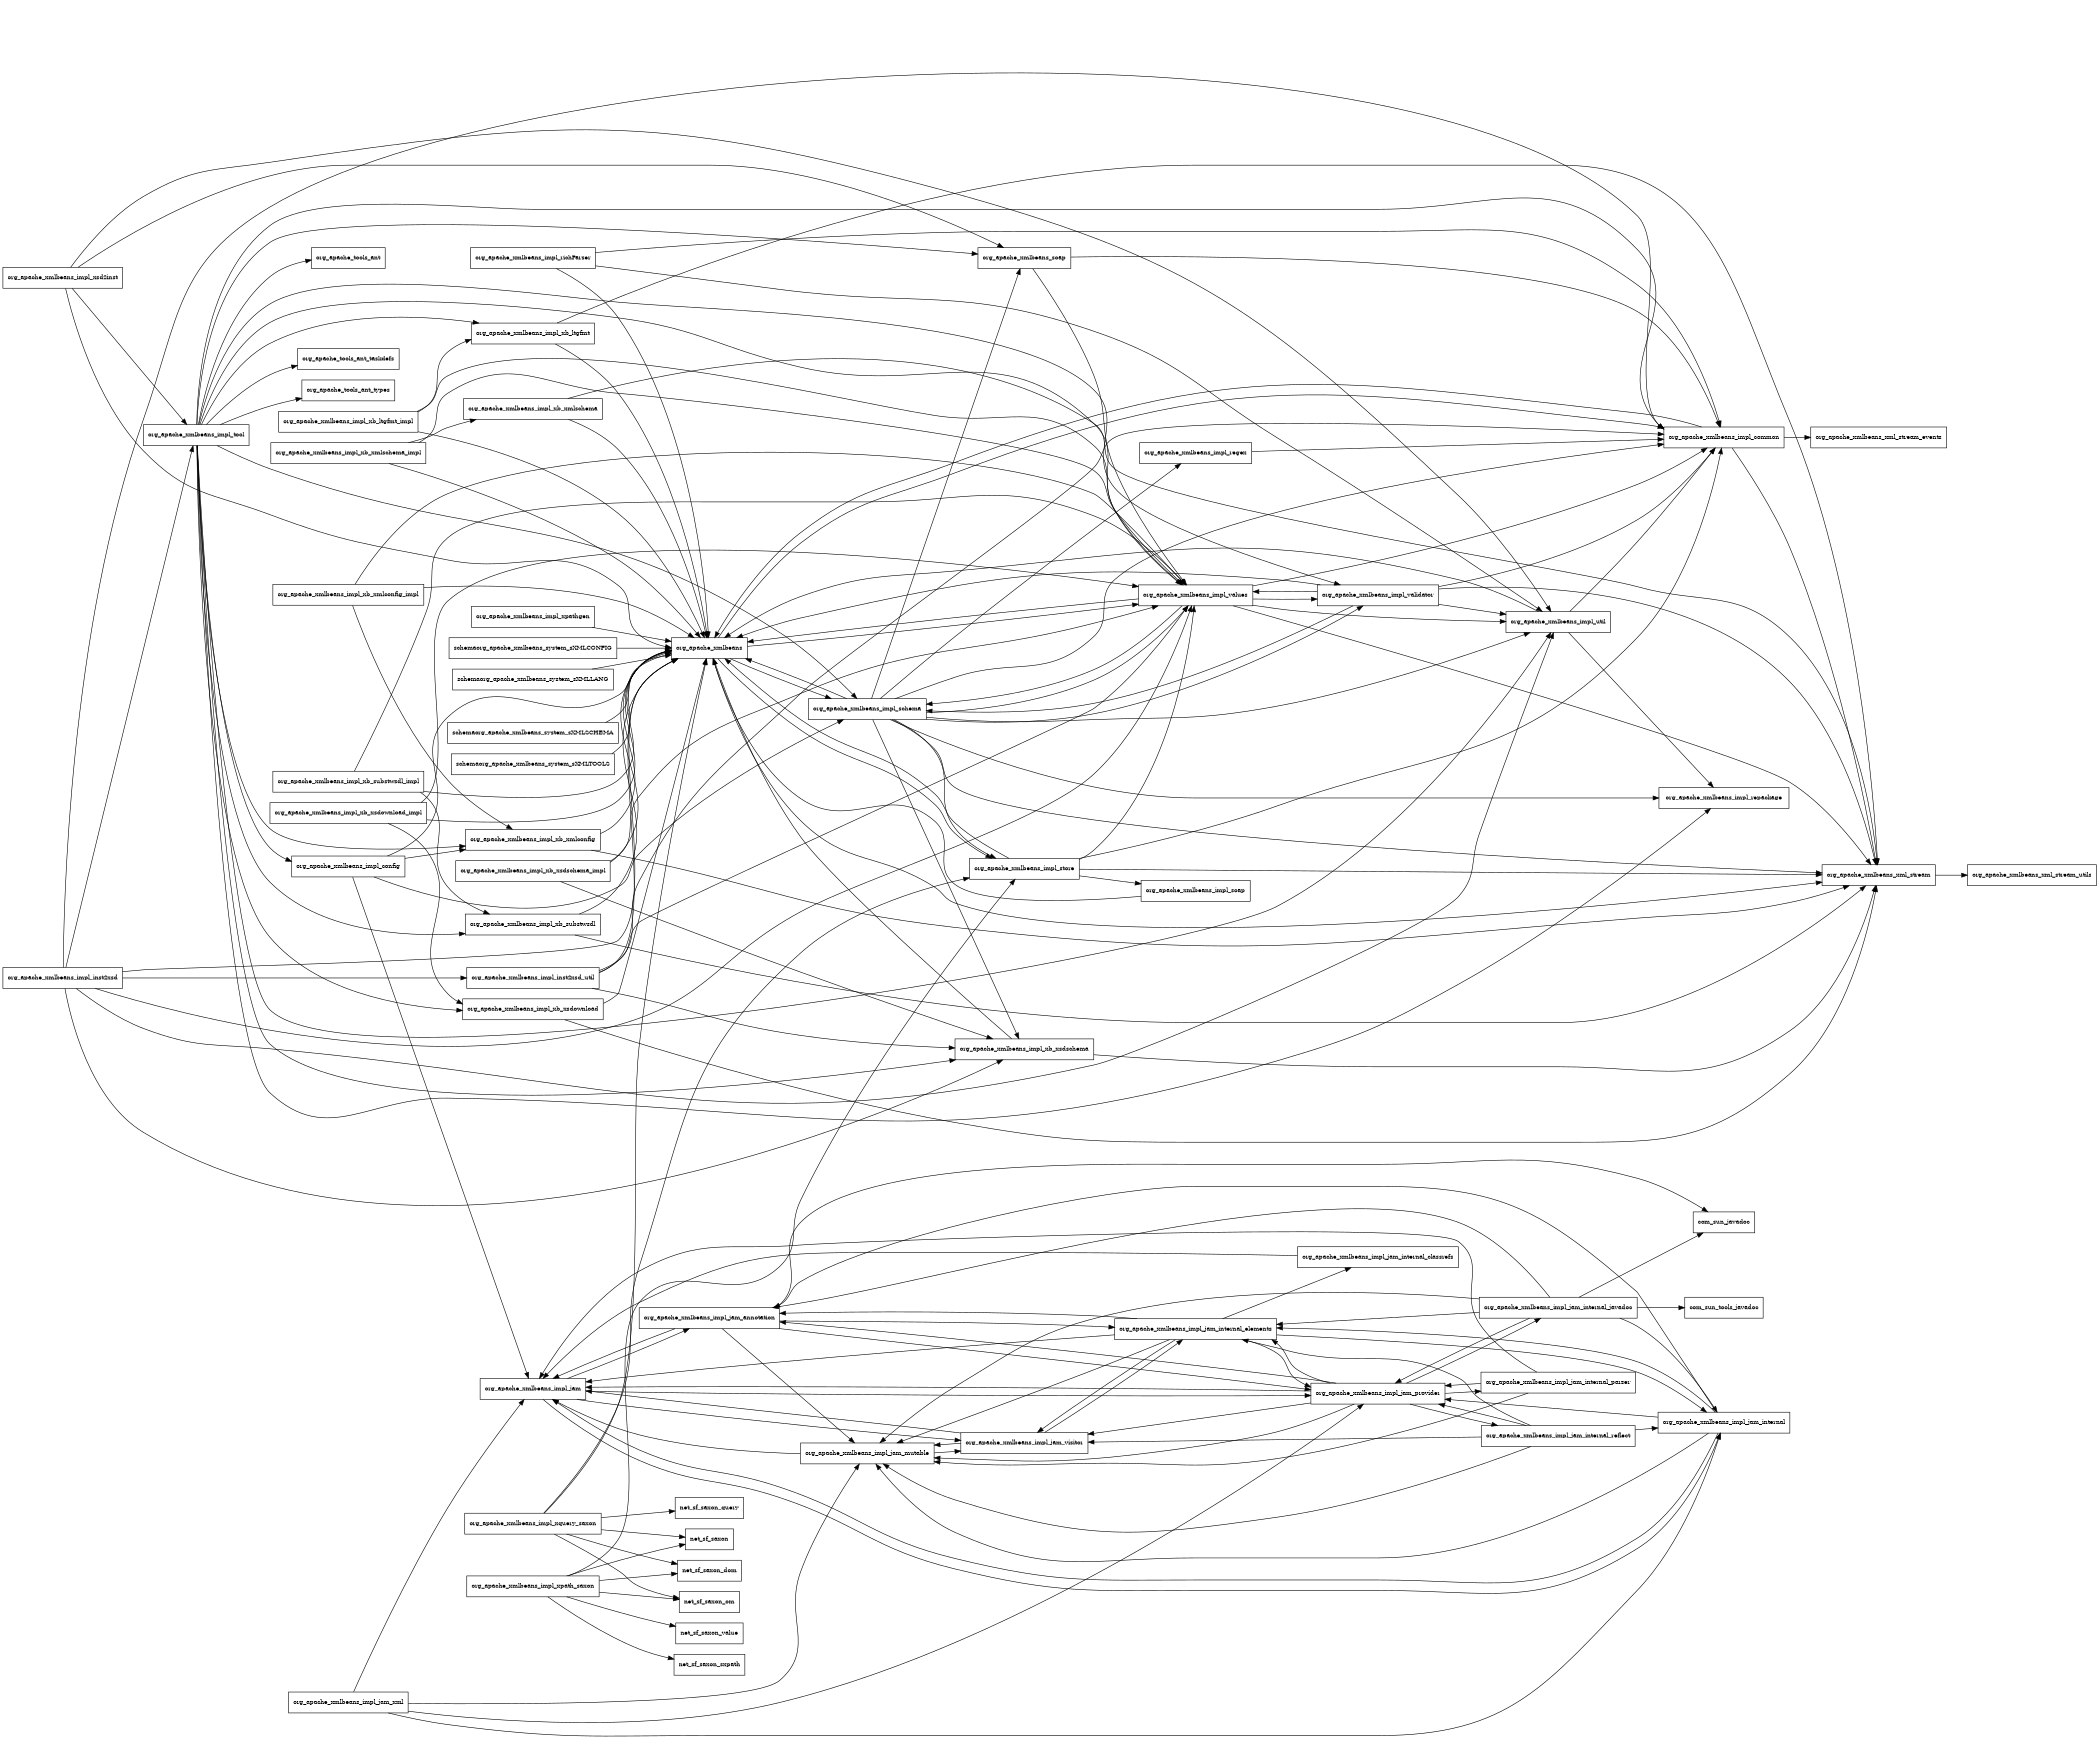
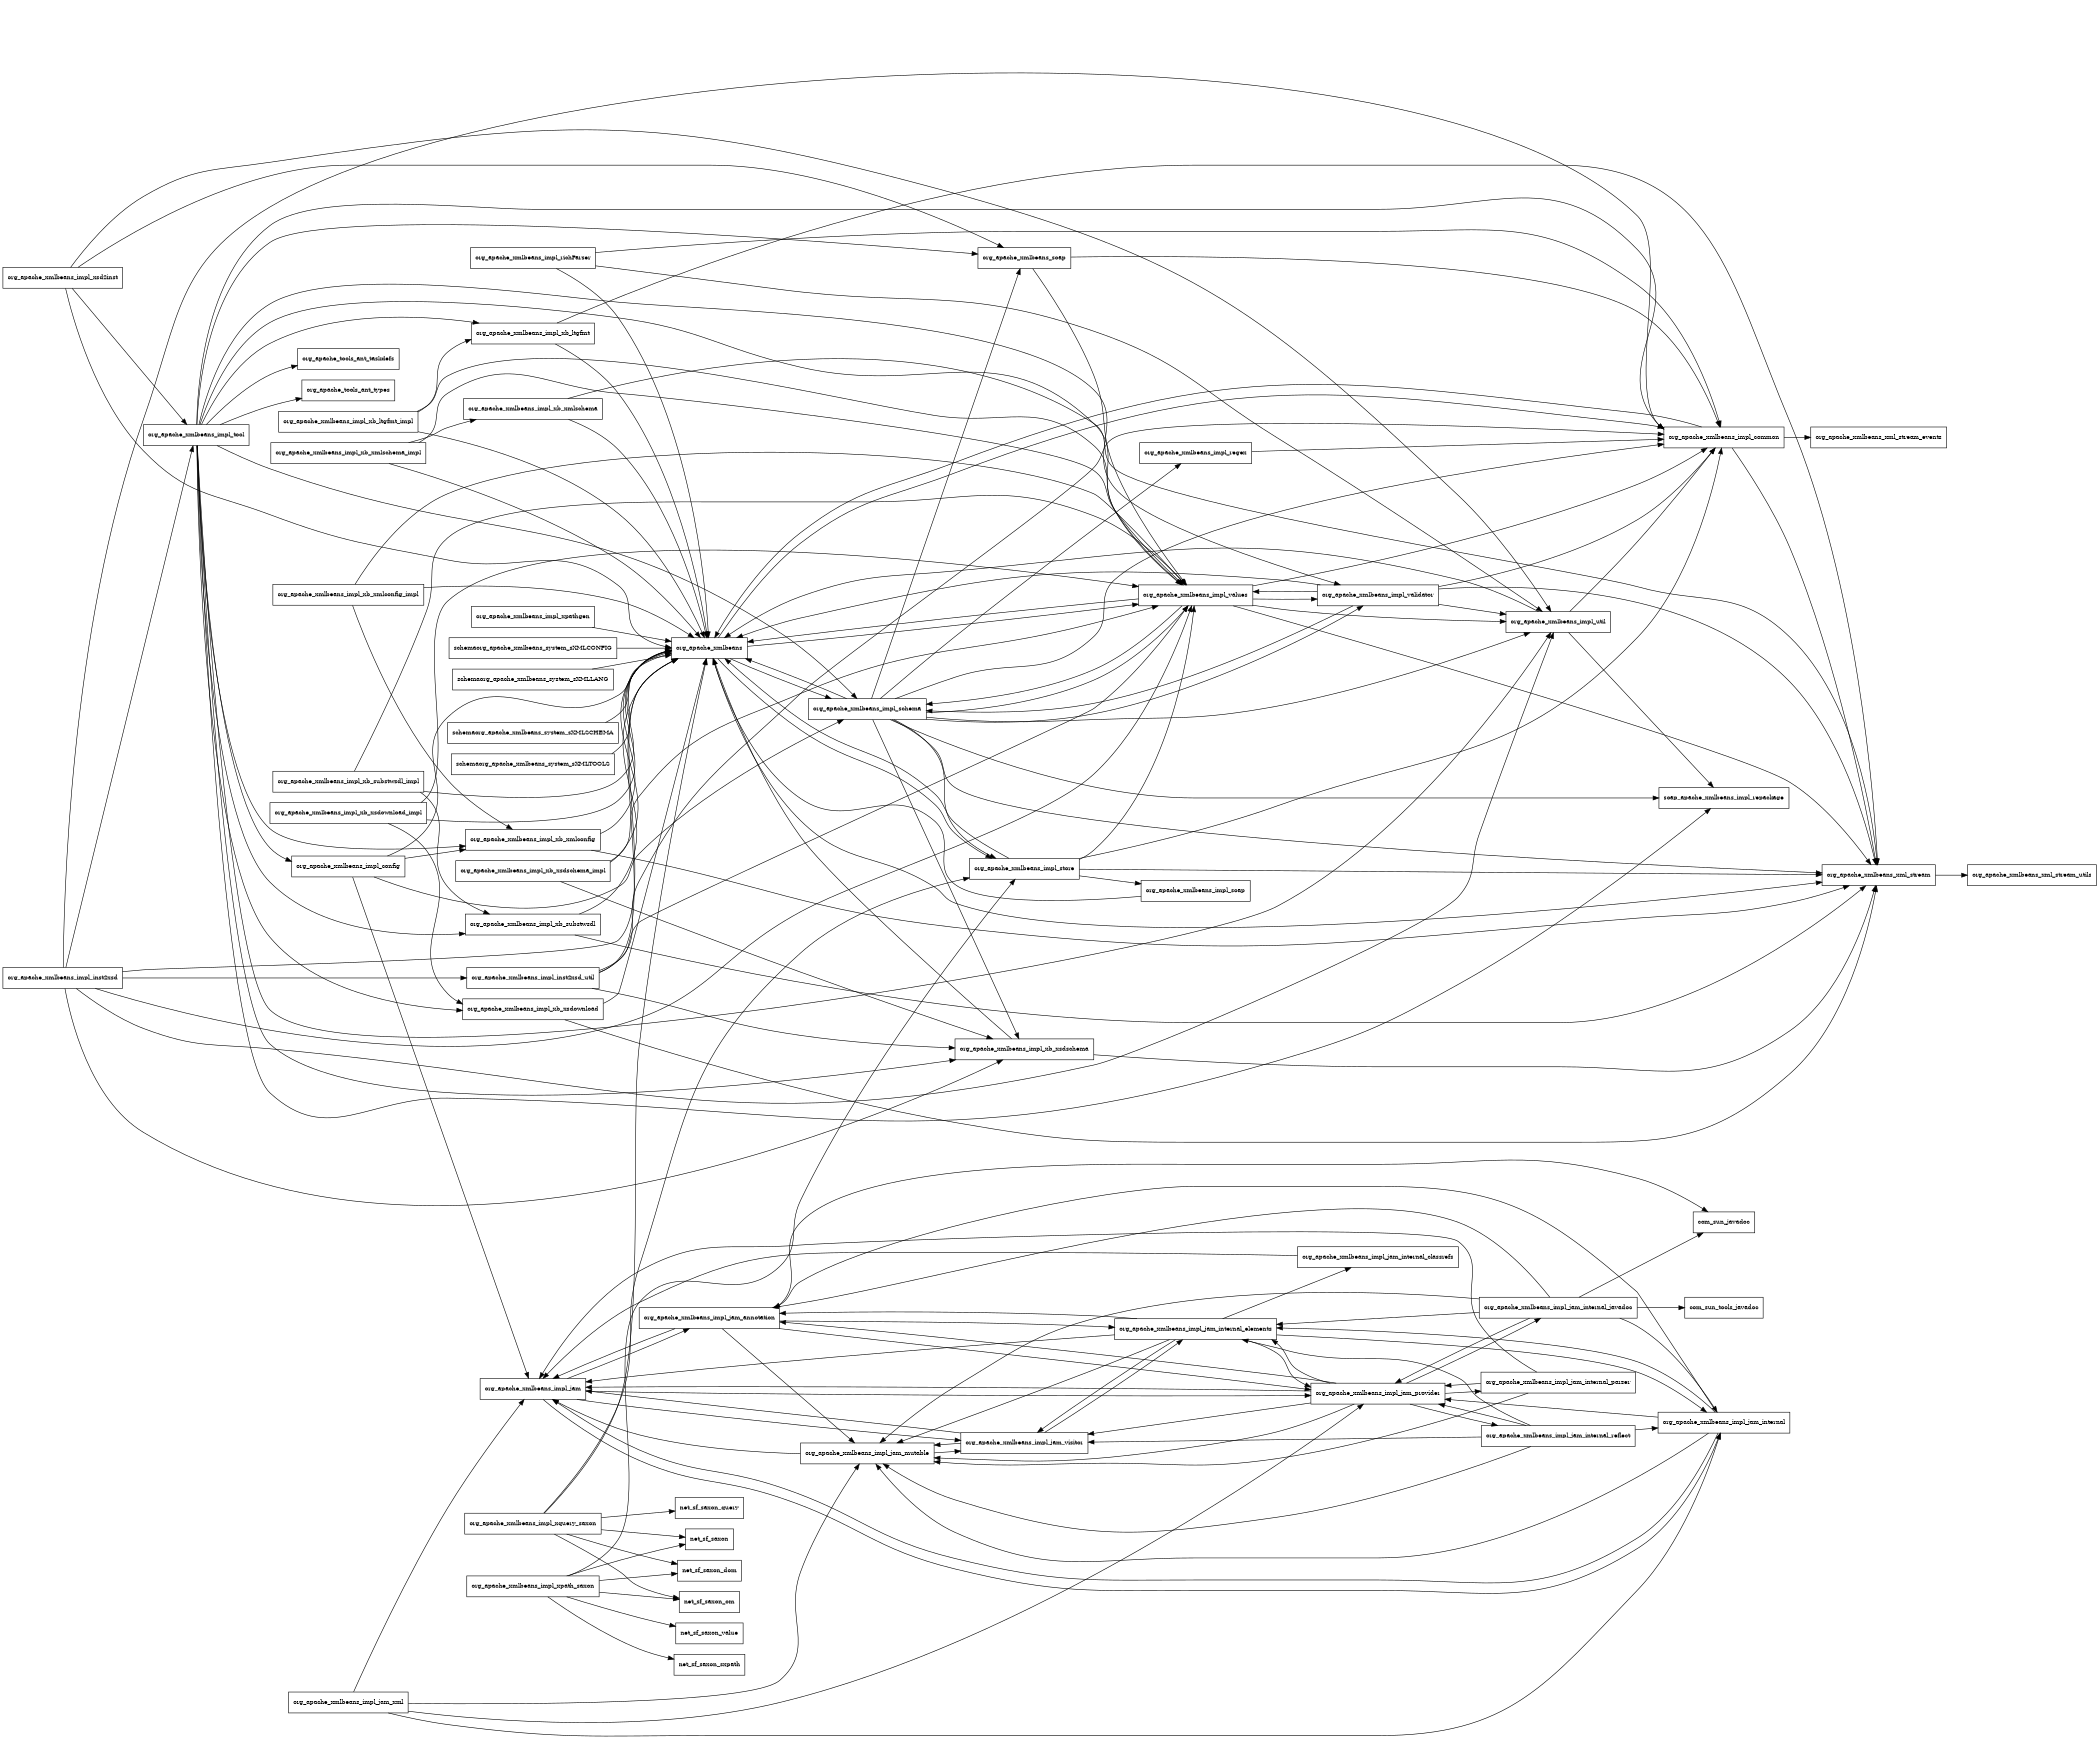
node "org_apache_tools_ant": removed
node "org_apache_xmlbeans_impl_repackage": label "org_apache_xmlbeans_impl_repackage" -> "soap_apache_xmlbeans_impl_repackage"
